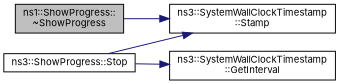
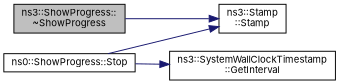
node "ns1::ShowProgress:: ~ShowProgress": label "ns1::ShowProgress:: ~ShowProgress" -> "ns3::ShowProgress:: ~ShowProgress"
node "ns3::SystemWallClockTimestamp ::Stamp": label "ns3::SystemWallClockTimestamp ::Stamp" -> "ns3::Stamp ::Stamp"
node "ns3::ShowProgress::Stop": label "ns3::ShowProgress::Stop" -> "ns0::ShowProgress::Stop"
